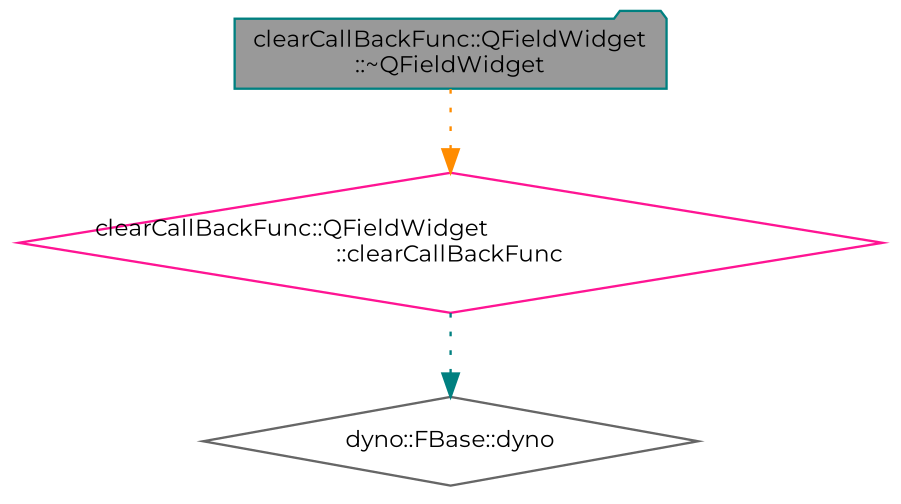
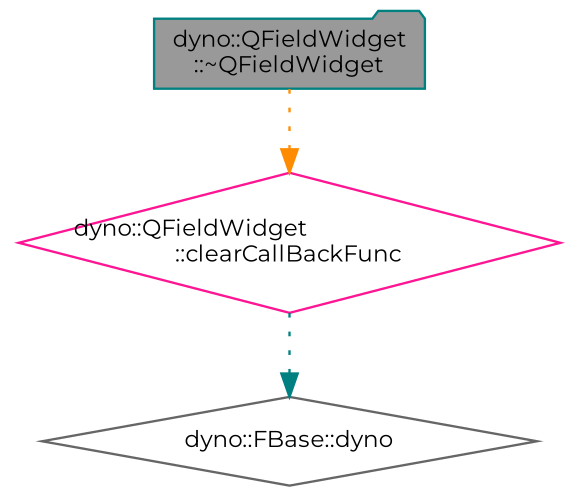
node "clearCallBackFunc::QFieldWidget ::~QFieldWidget": label "clearCallBackFunc::QFieldWidget ::~QFieldWidget" -> "dyno::QFieldWidget ::~QFieldWidget"
node "clearCallBackFunc::QFieldWidget ::clearCallBackFunc": label "clearCallBackFunc::QFieldWidget ::clearCallBackFunc" -> "dyno::QFieldWidget ::clearCallBackFunc"
